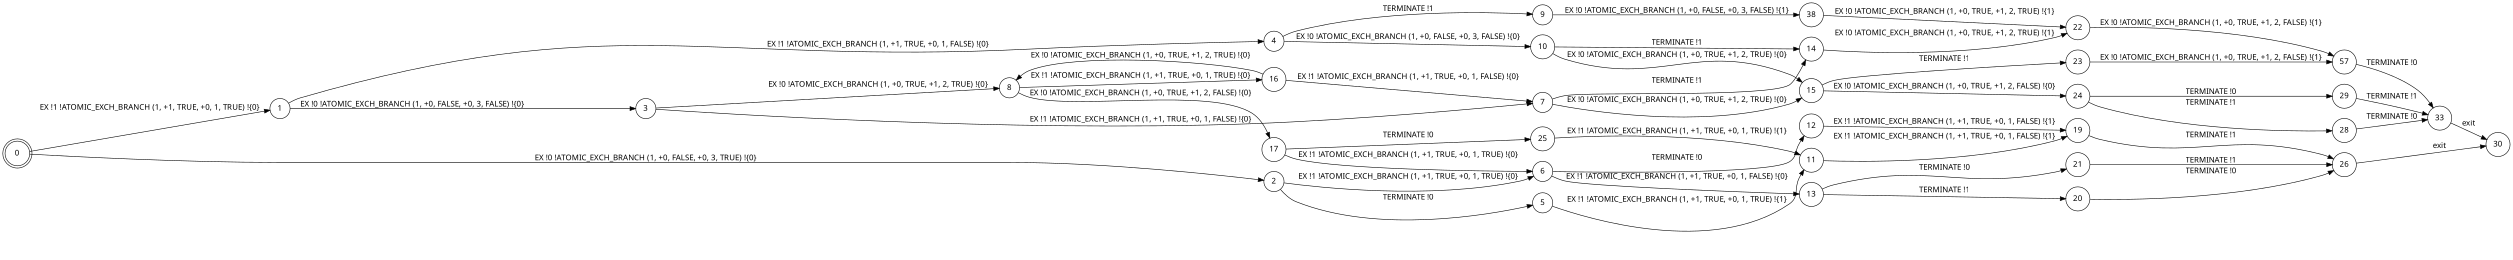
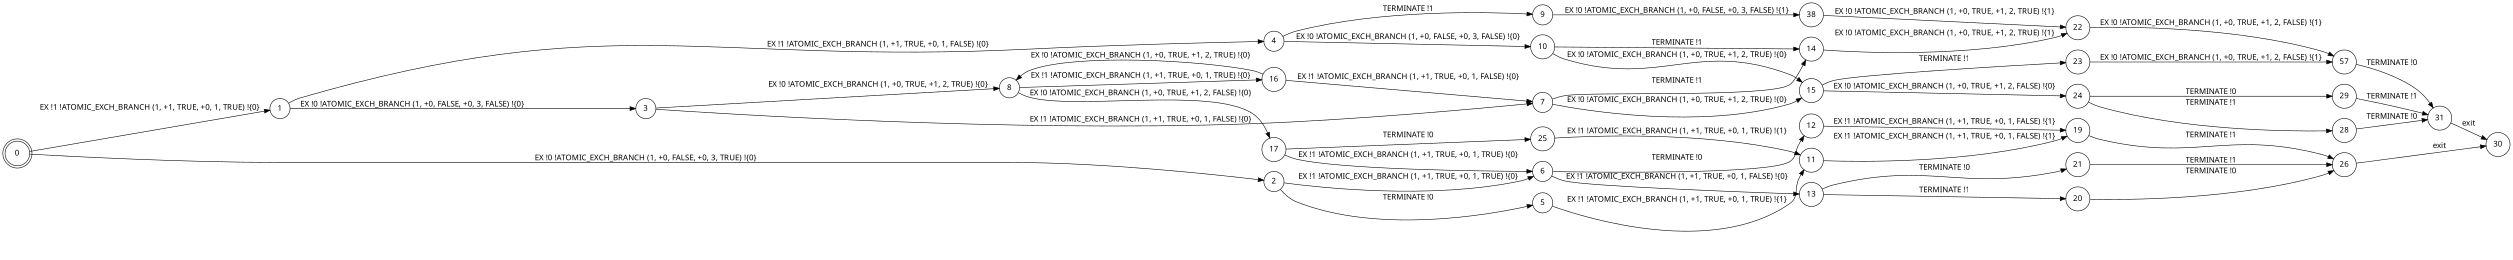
node "33": label "33" -> "31"
